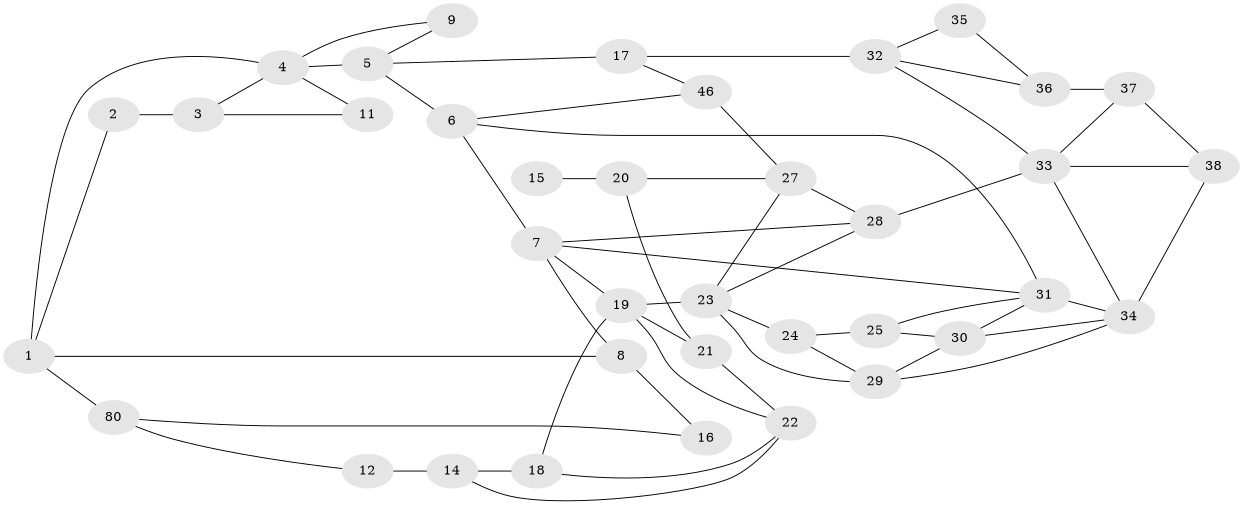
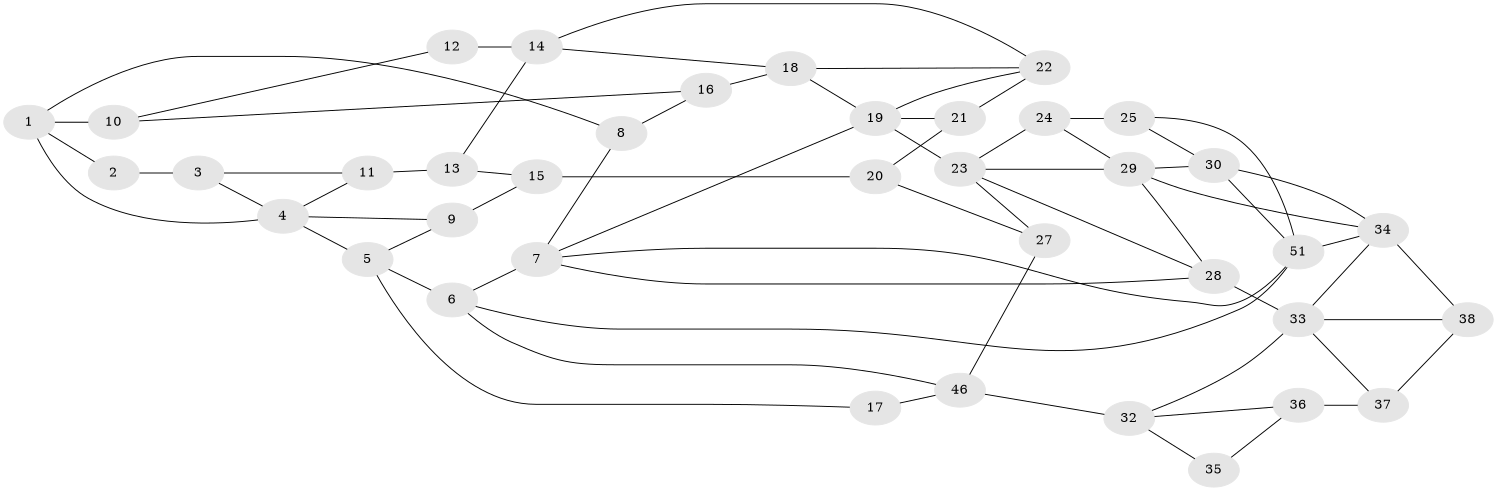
edge "17" -- "32": now "46" -- "32"
edge "18" -- "16": added
node "13": added
edge "15" -- "9": added
edge "27" -- "28": now "29" -- "28"
node "31": label "31" -> "51"
node "80": label "80" -> "10"
